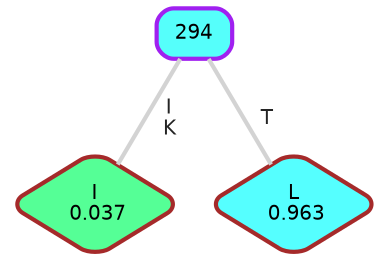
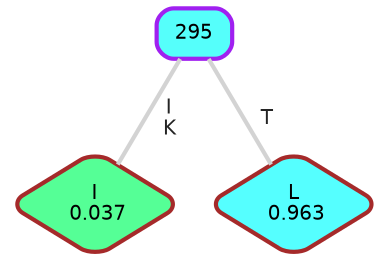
node "294": label "294" -> "295"
